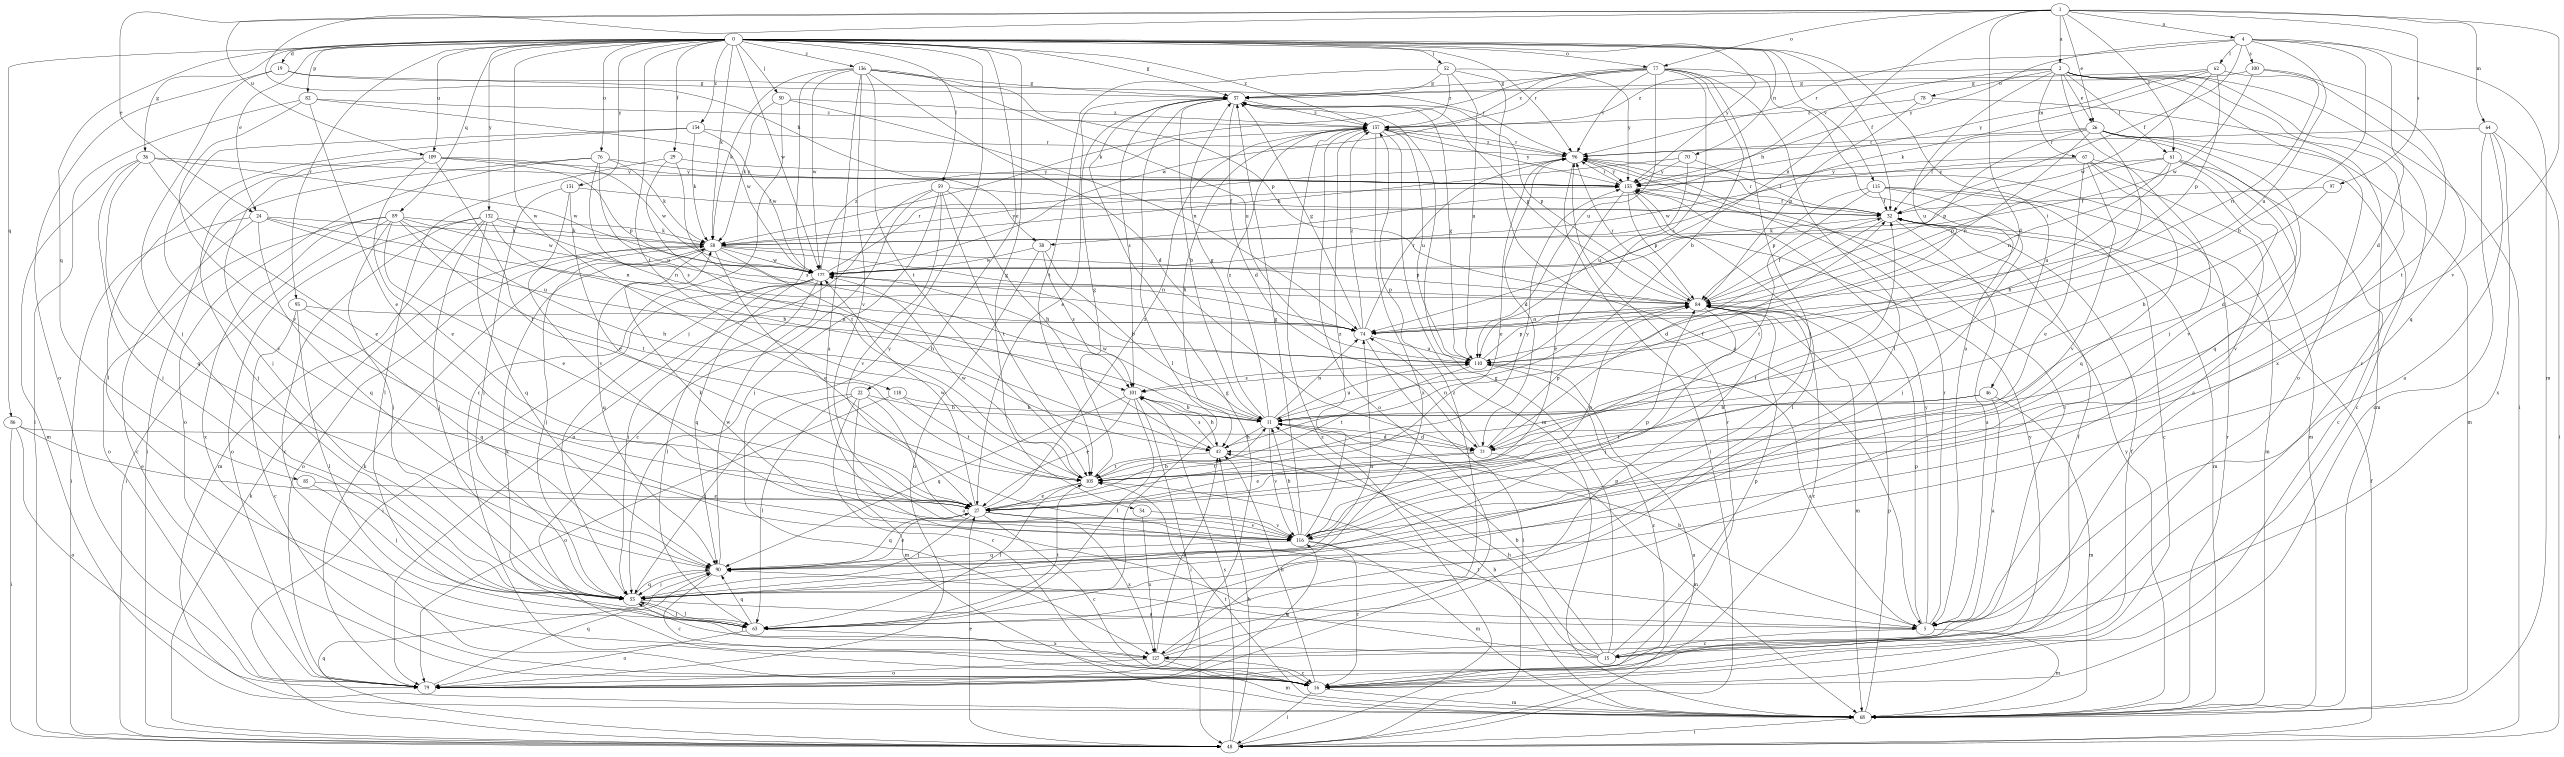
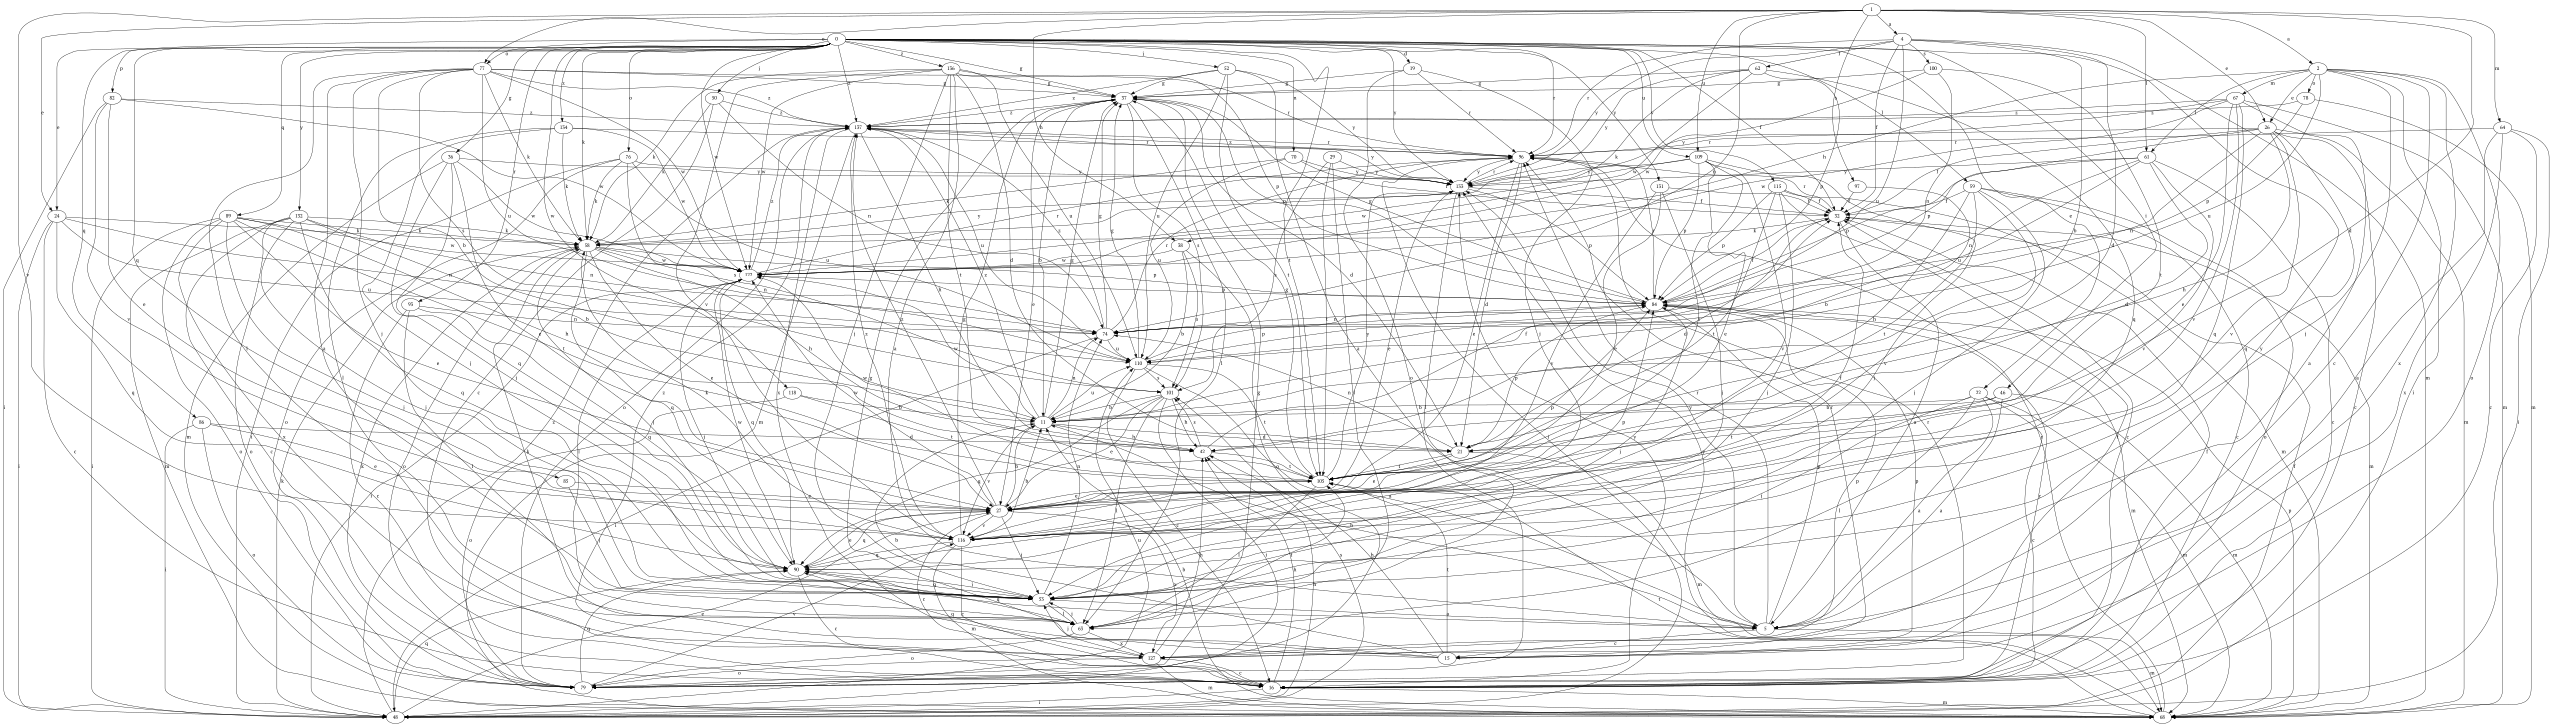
edge "2" -> "137": now "67" -> "137"
edge "0" -> "29": removed, label "f"
node "34": removed
edge "68" -> "48": removed, label "i"
